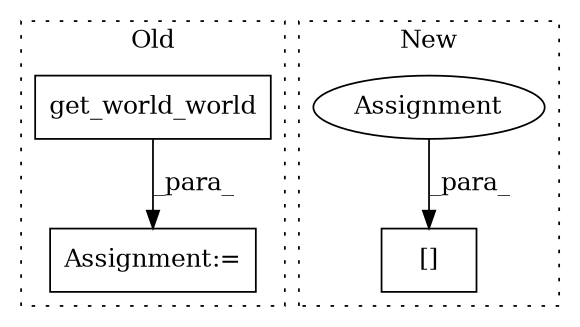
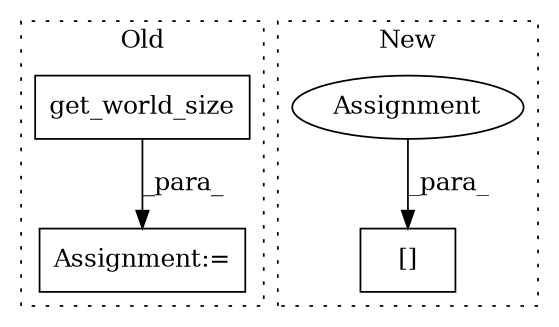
node "get_world_world": label "get_world_world" -> "get_world_size"
